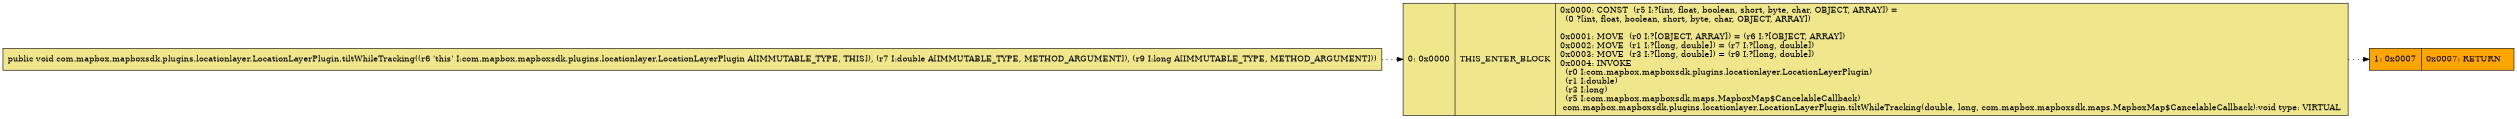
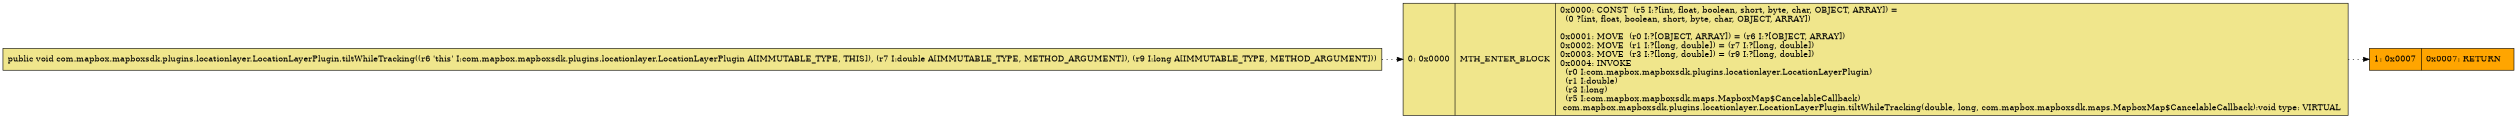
node "0: 0x0000": text "THIS_ENTER_BLOCK" -> "MTH_ENTER_BLOCK"
